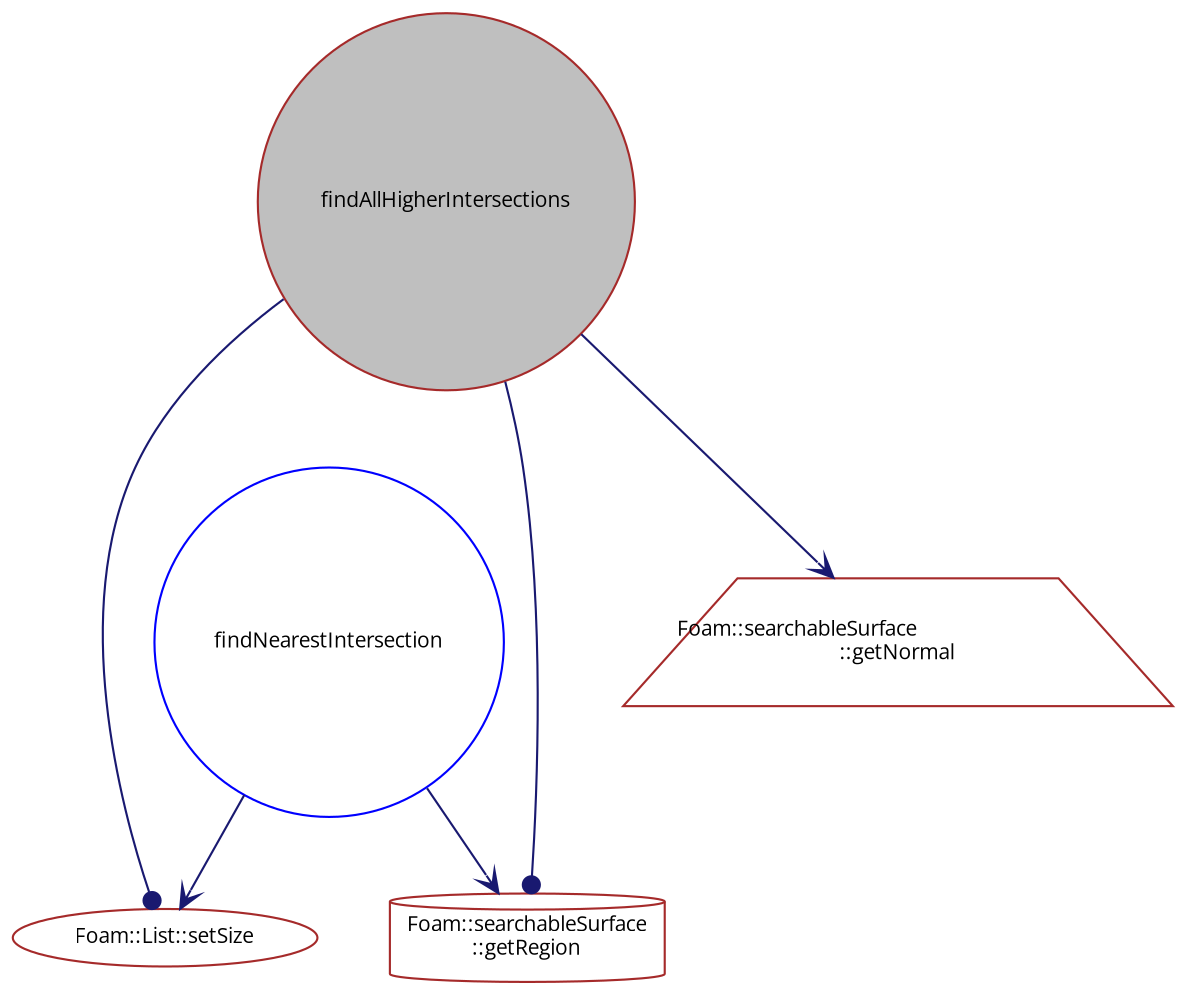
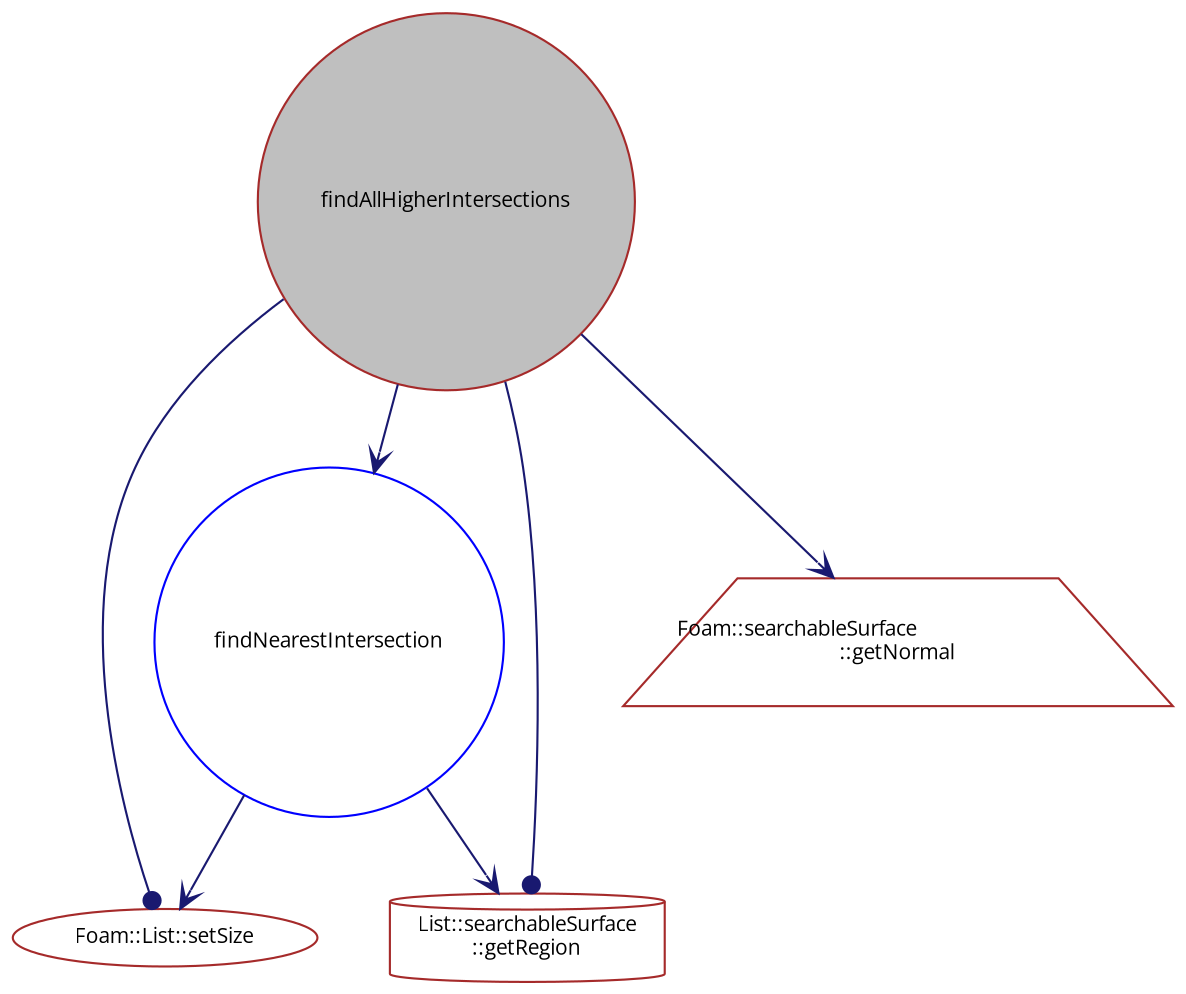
edge "findAllHigherIntersections" -> "findNearestIntersection": added
node "Foam::searchableSurface ::getRegion": label "Foam::searchableSurface ::getRegion" -> "List::searchableSurface ::getRegion"
